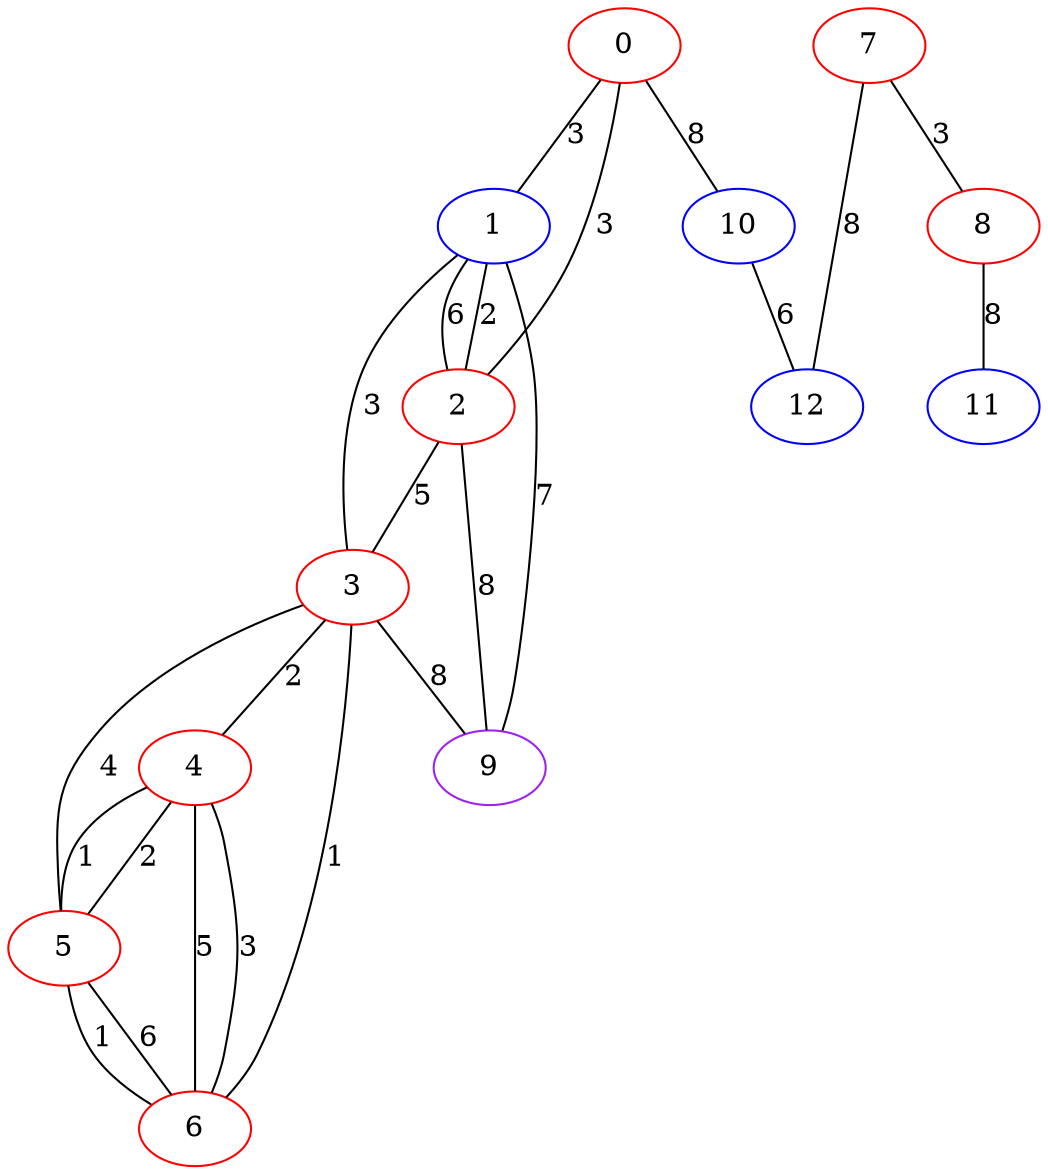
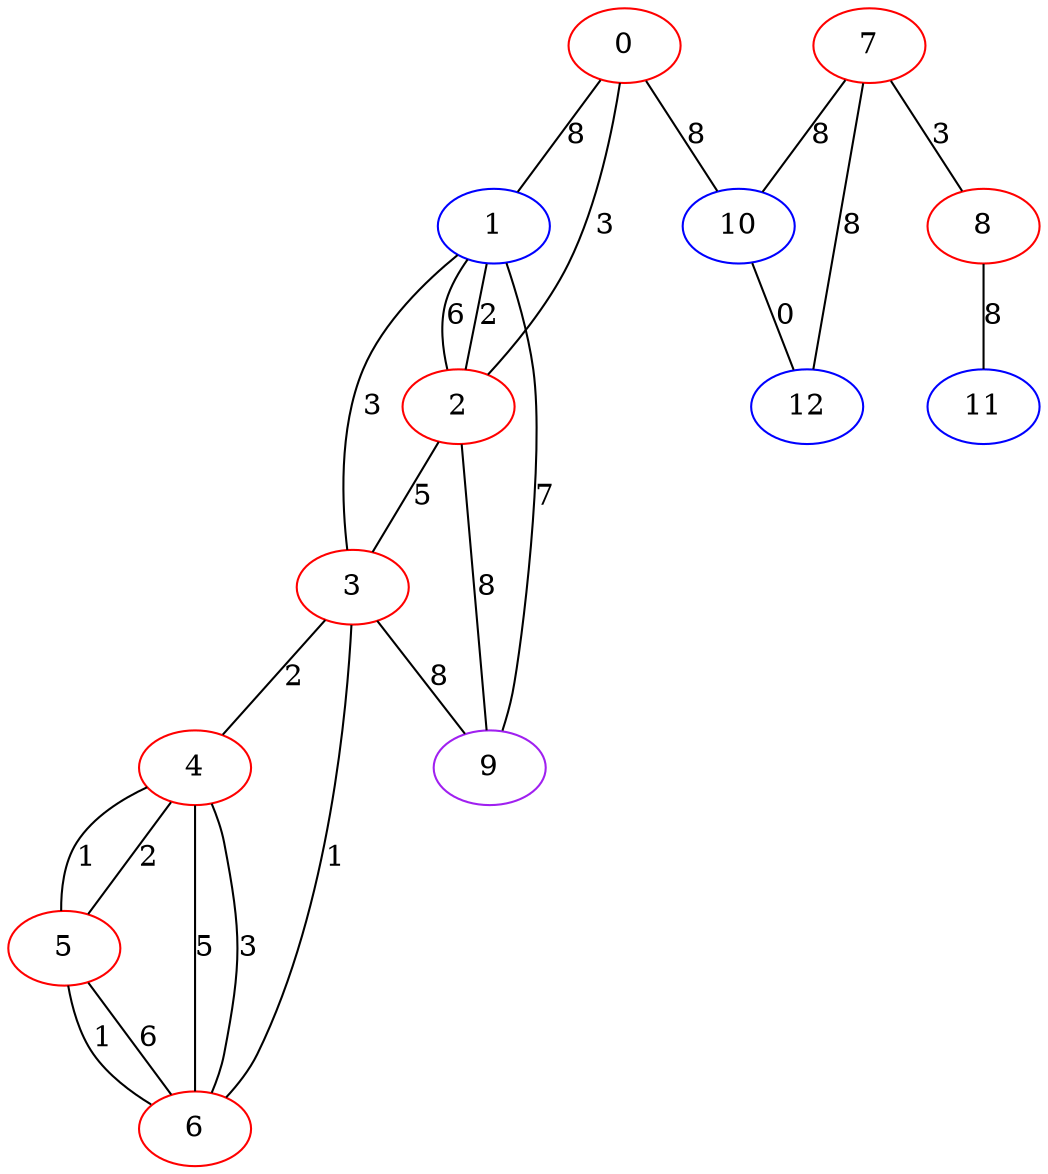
edge "0" -- "1": label "3" -> "8"
edge "7" -- "10": added, label "8"
edge "10" -- "12": label "6" -> "0"
edge "3" -- "5": removed, label "4"
